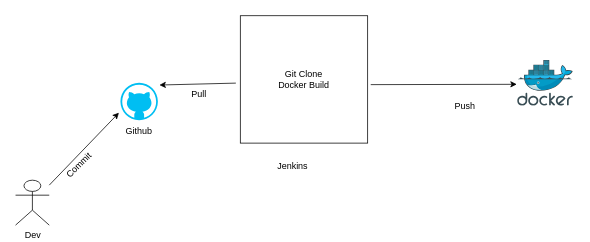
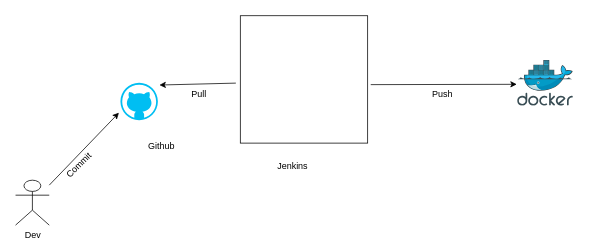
node "Git Clone Docker Build": removed
node "Push": moved (465, 106) -> (443, 95)
node "Github": moved (139, 132) -> (162, 147)
